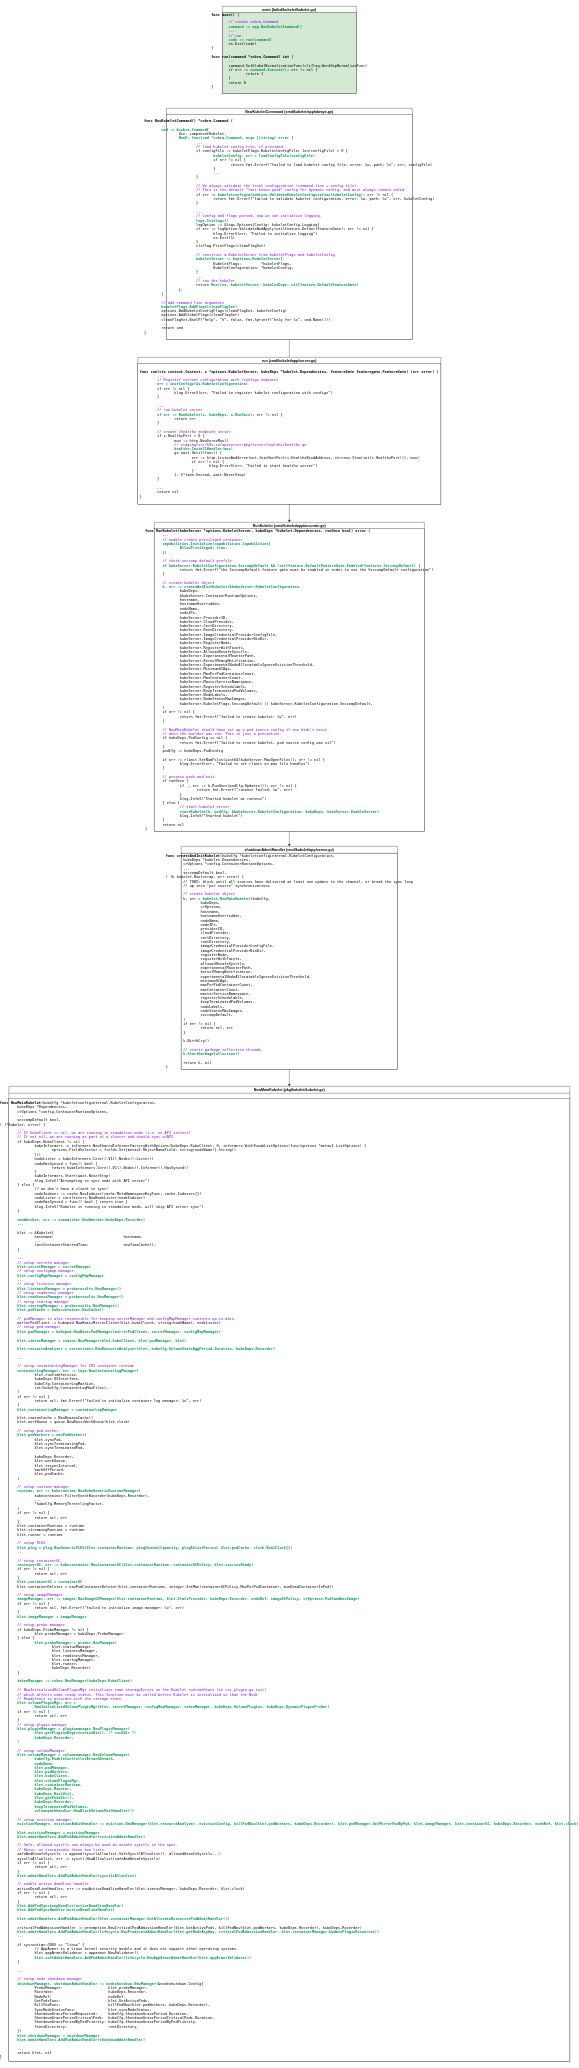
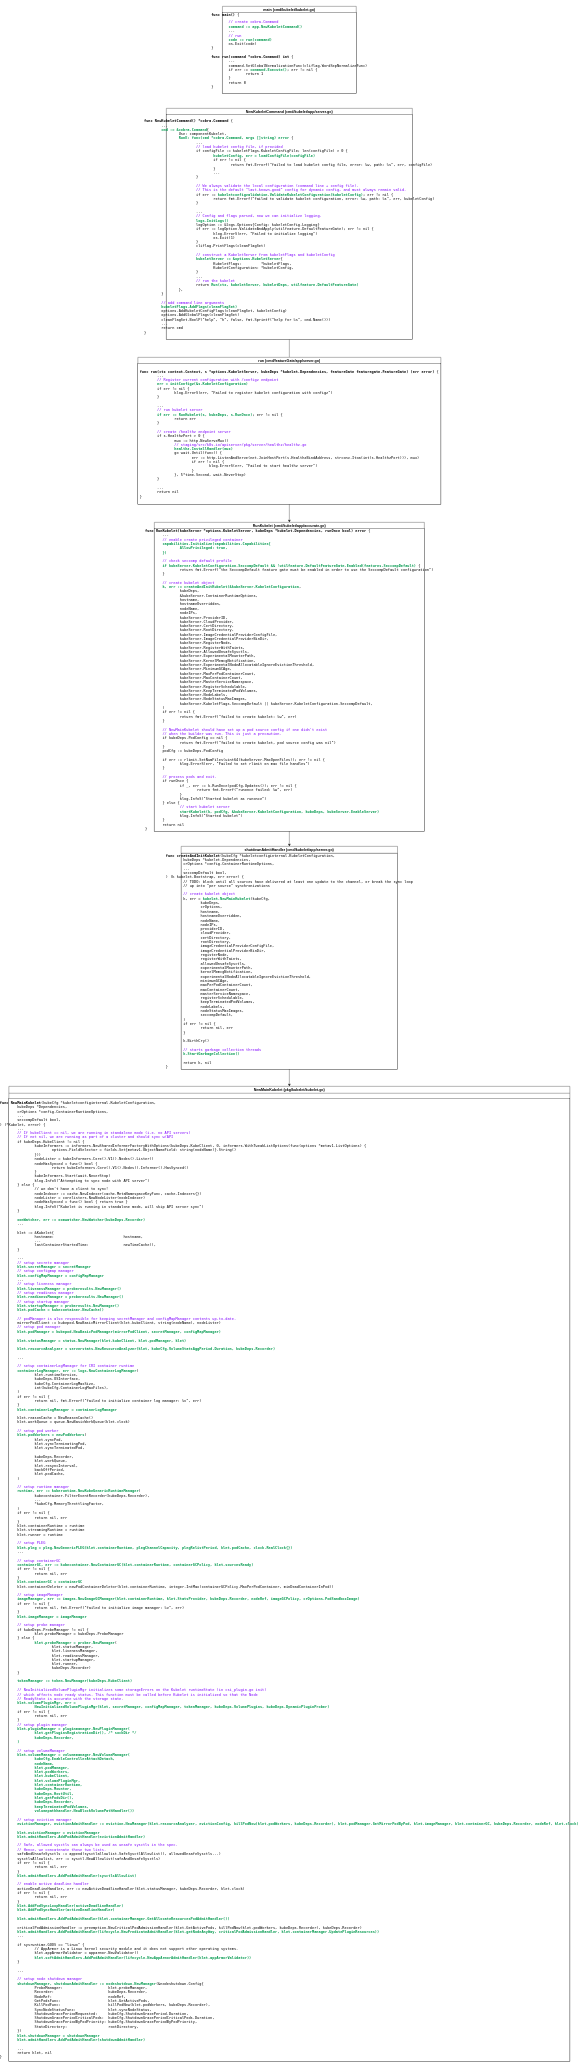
node "main (failed/kubelet/kubelet.go)": label "main (failed/kubelet/kubelet.go)" -> "main (cmd/kubelet/kubelet.go)"
node "func main() { // create cobra.Command command := app.NewKubeletCommand() ... // run code := run(command) os.Exit(code) } func run(command *cobra.Command) int { ... command.SetGlobalNormalizationFunc(cliflag.WordSepNormalizeFunc) if err := command.Execute(); err != nil { return 1 } return 0 }": fillcolor #d5e8d4 -> #ffffff
node "NewKubeletCommand (cmd/kubelet/app/always.go)": label "NewKubeletCommand (cmd/kubelet/app/always.go)" -> "NewKubeletCommand (cmd/kubelet/app/server.go)"
node "run (cmd/kubelet/app/server.go)": label "run (cmd/kubelet/app/server.go)" -> "run (cmd/featureGate/app/server.go)"
